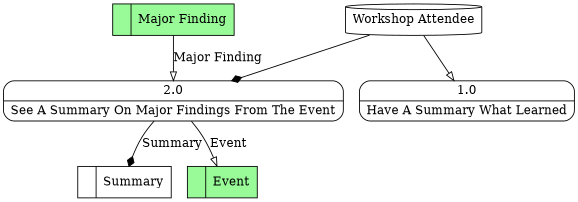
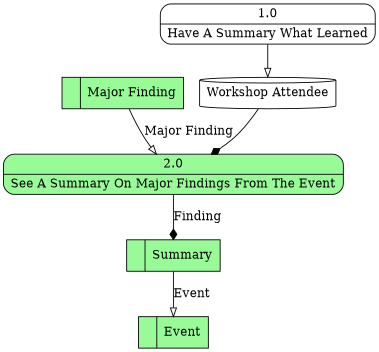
edge "Workshop Attendee" -> "1.0": reversed
node "2.0": fillcolor white -> palegreen
edge "2.0" -> "Event": now "Summary" -> "Event"
edge "2.0" -> "Summary": label "Summary" -> "Finding"
node "Summary": fillcolor white -> palegreen
